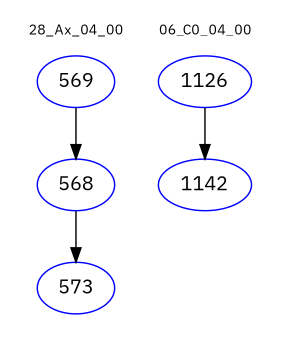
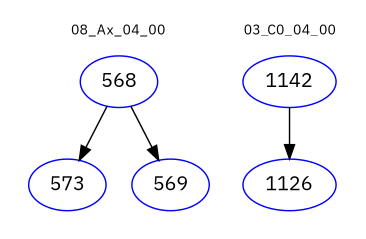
cluster "28_Ax_04_00": label "28_Ax_04_00" -> "08_Ax_04_00"
cluster "06_C0_04_00": label "06_C0_04_00" -> "03_C0_04_00"
edge "569" -> "568": reversed
edge "1126" -> "1142": reversed
